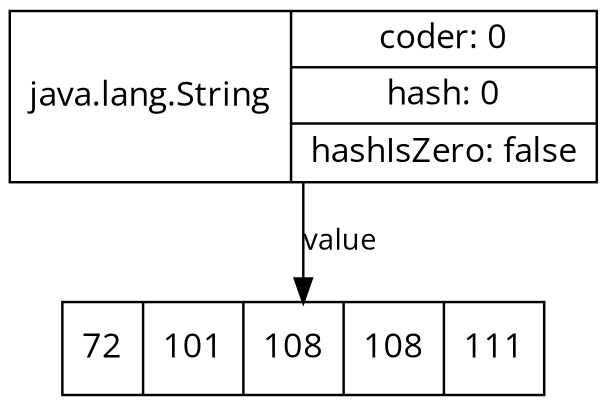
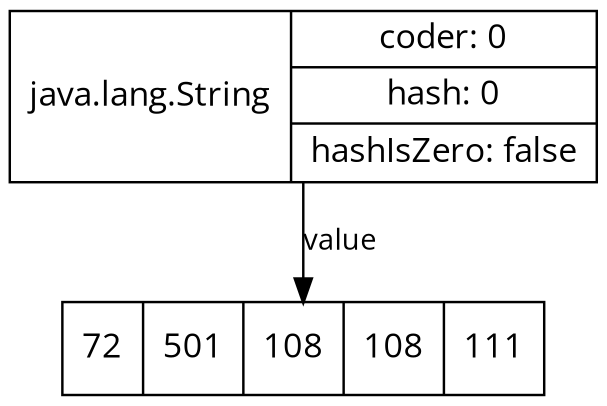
node "72": text "101" -> "501"
